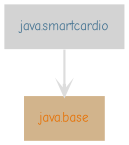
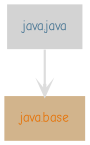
node "java.smartcardio": label "java.smartcardio" -> "java.java"
